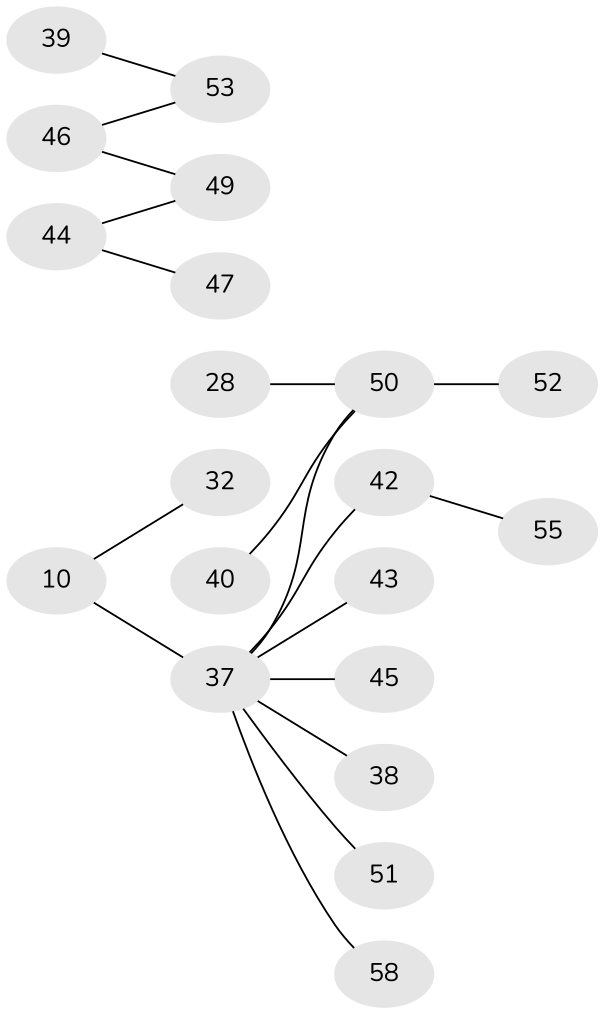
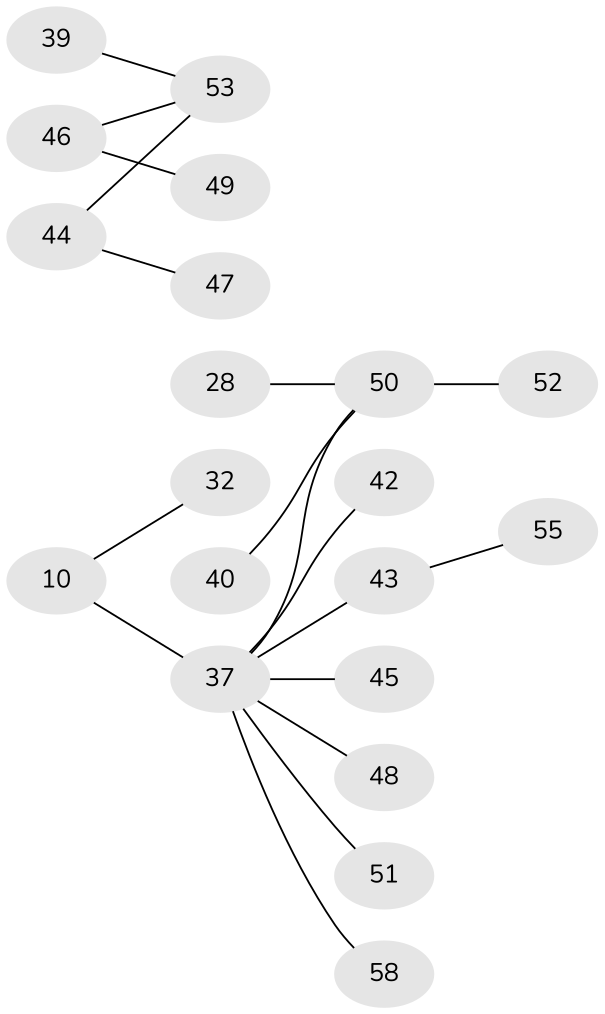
edge "49" -- "44": now "53" -- "44"
edge "42" -- "55": now "43" -- "55"
node "38": label "38" -> "48"
